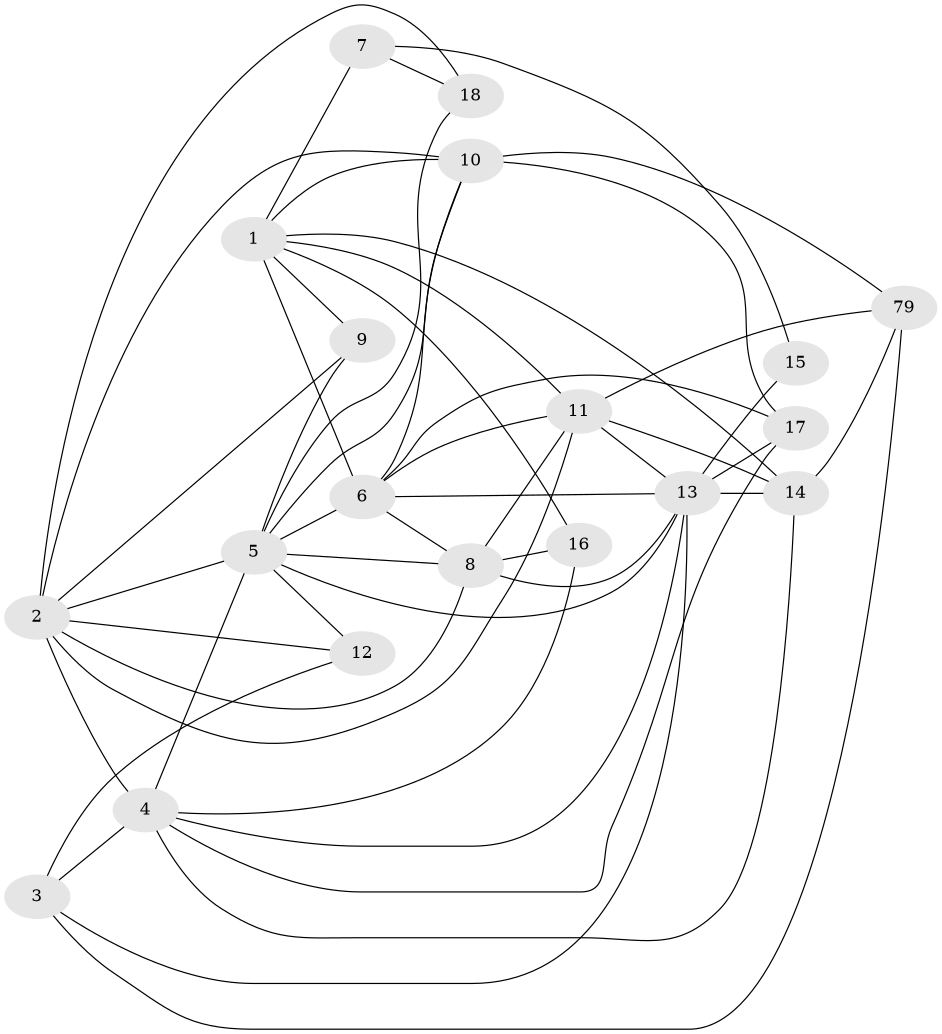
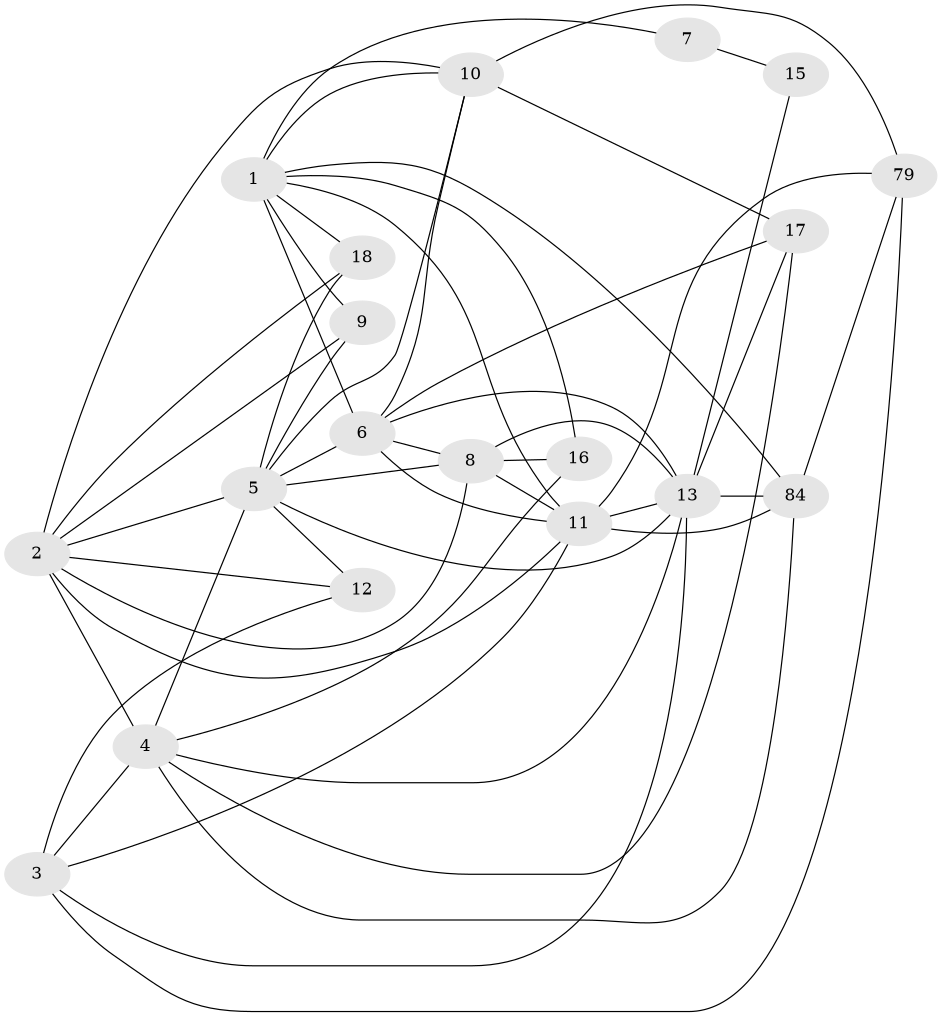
edge "7" -- "18": now "1" -- "18"
node "14": label "14" -> "84"
edge "11" -- "3": added
